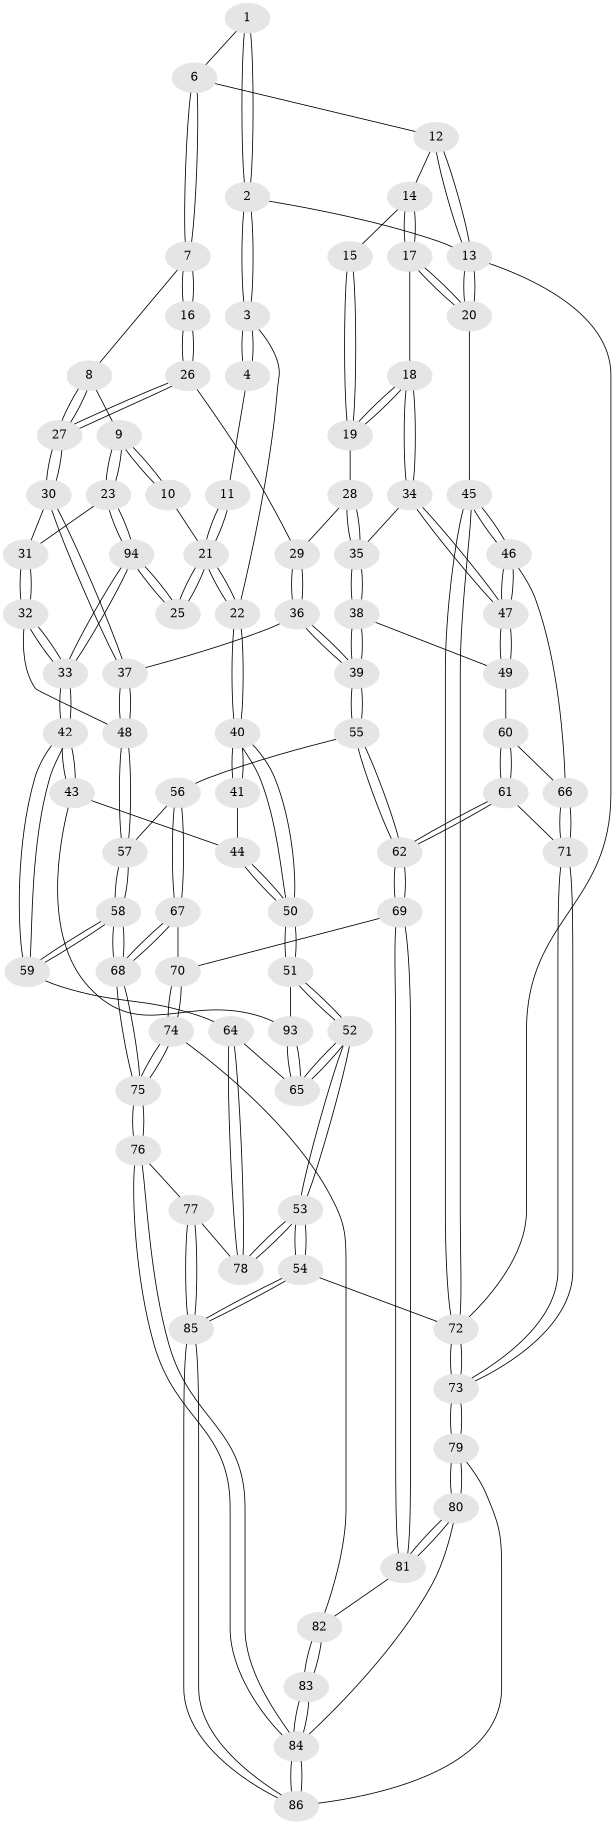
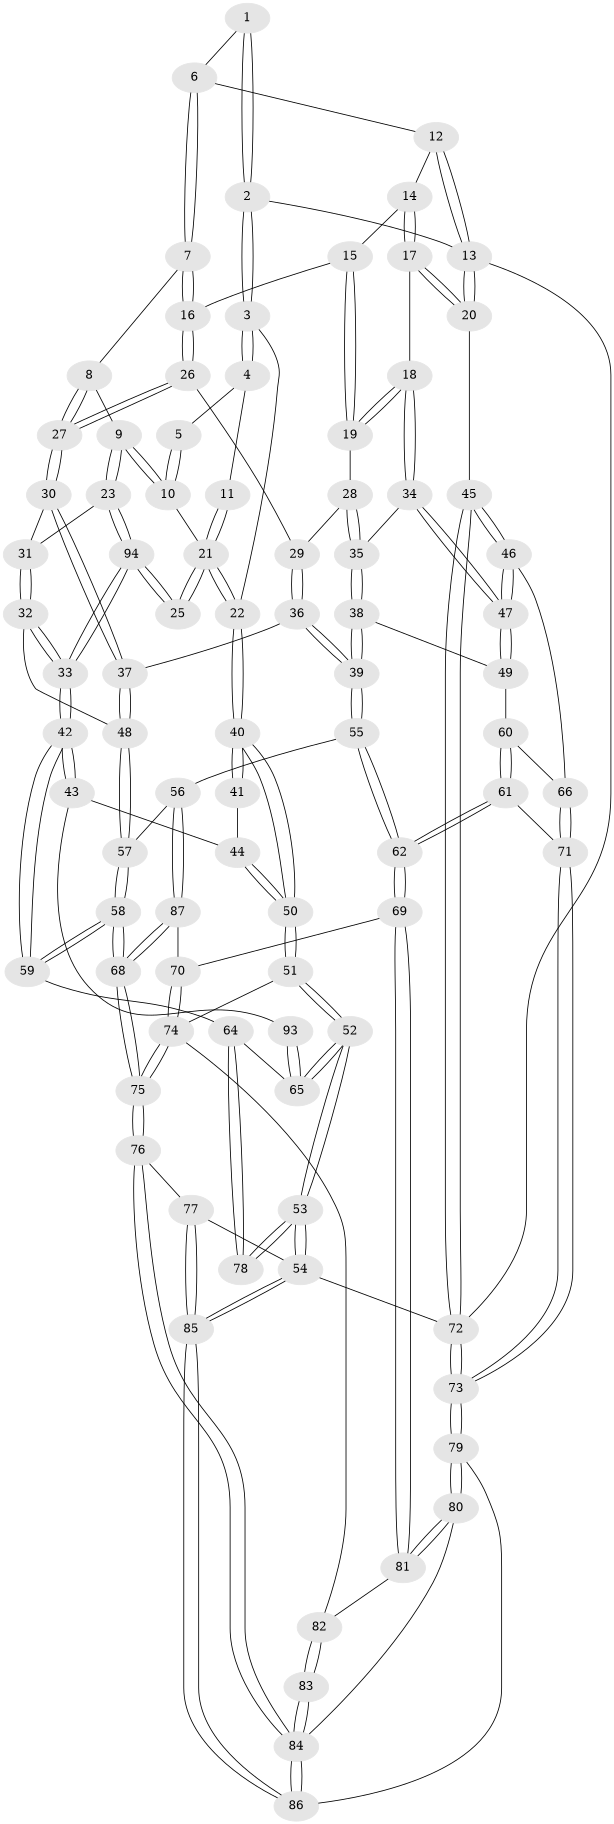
edge "15" -- "16": added
node "5": added
node "67": label "67" -> "87"
edge "51" -- "93": now "51" -- "74"
edge "77" -- "78": now "77" -- "54"
